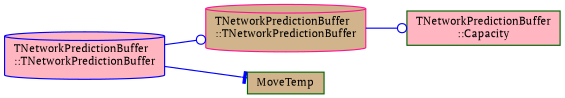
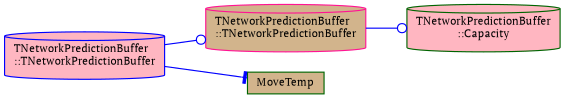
node "TNetworkPredictionBuffer ::Capacity": shape box -> cylinder
